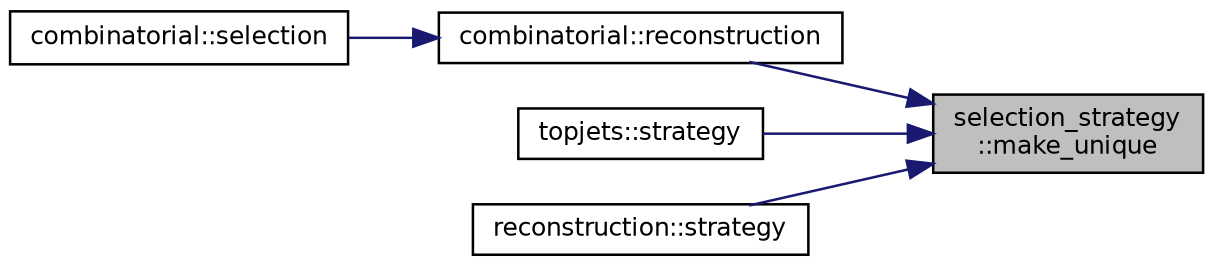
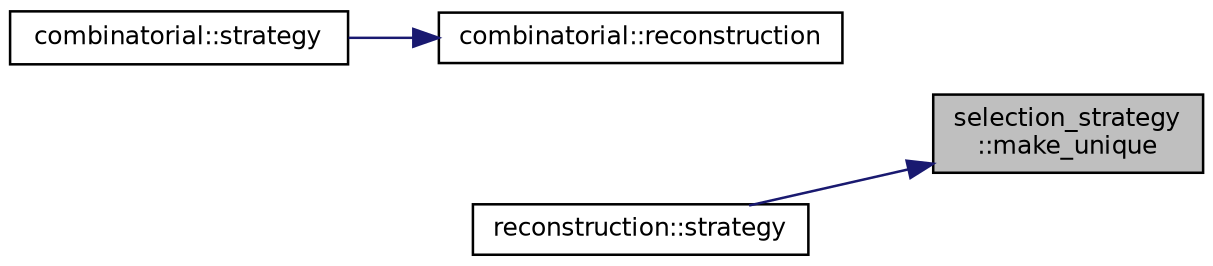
node "combinatorial::selection": label "combinatorial::selection" -> "combinatorial::strategy"
edge "combinatorial::reconstruction" -> "selection_strategy ::make_unique": removed
node "topjets::strategy": removed
